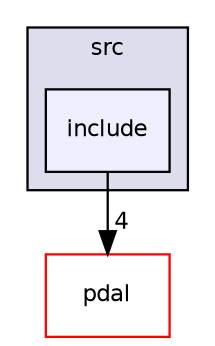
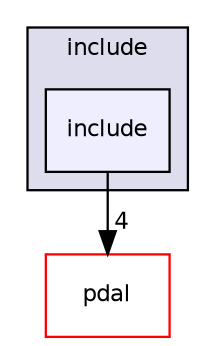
cluster "src": label "src" -> "include"
